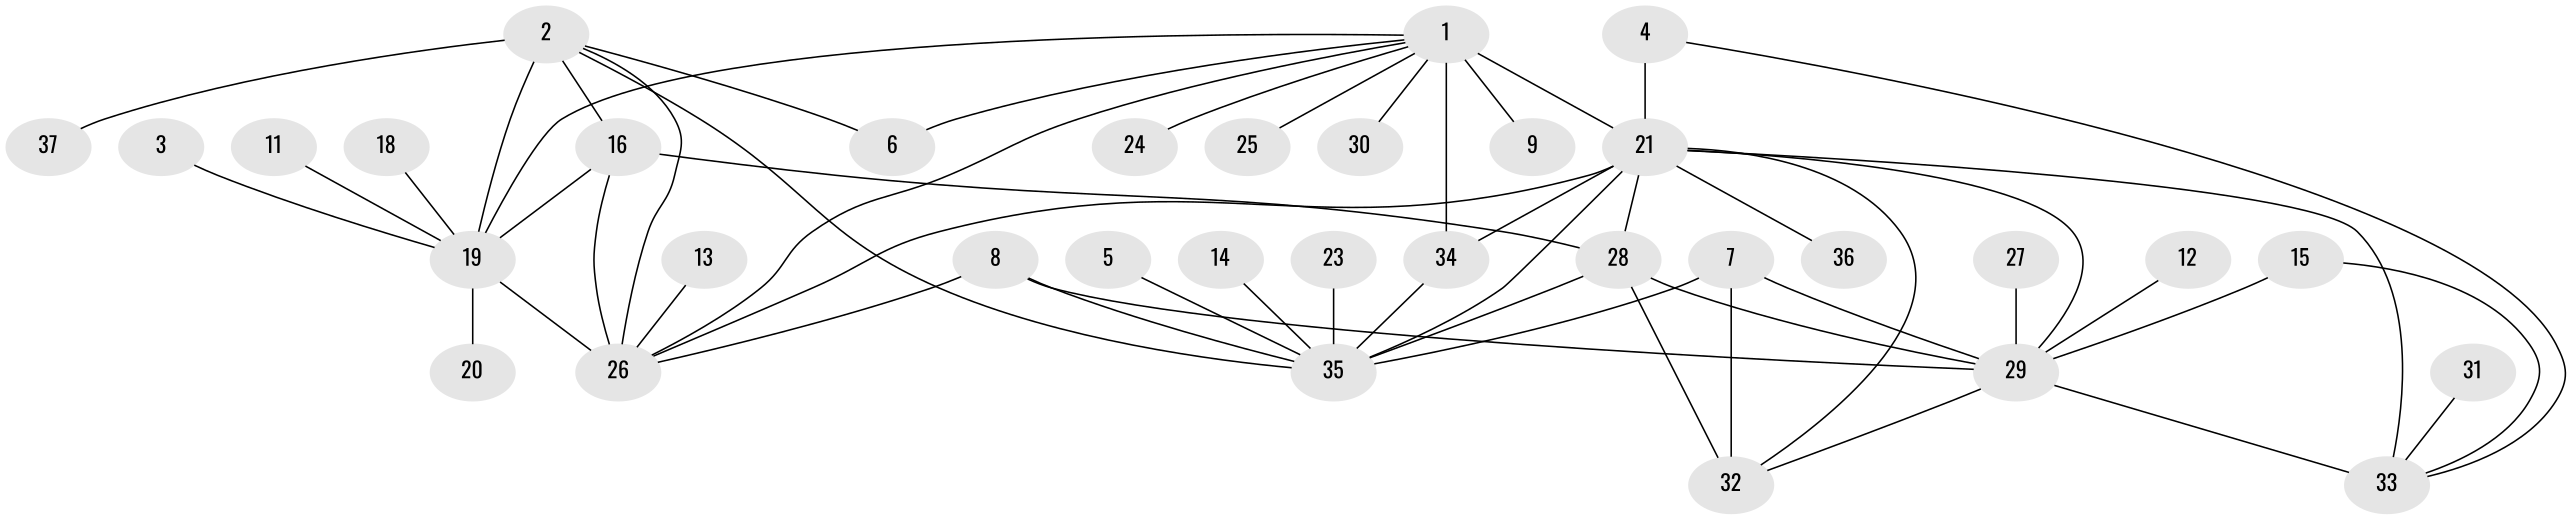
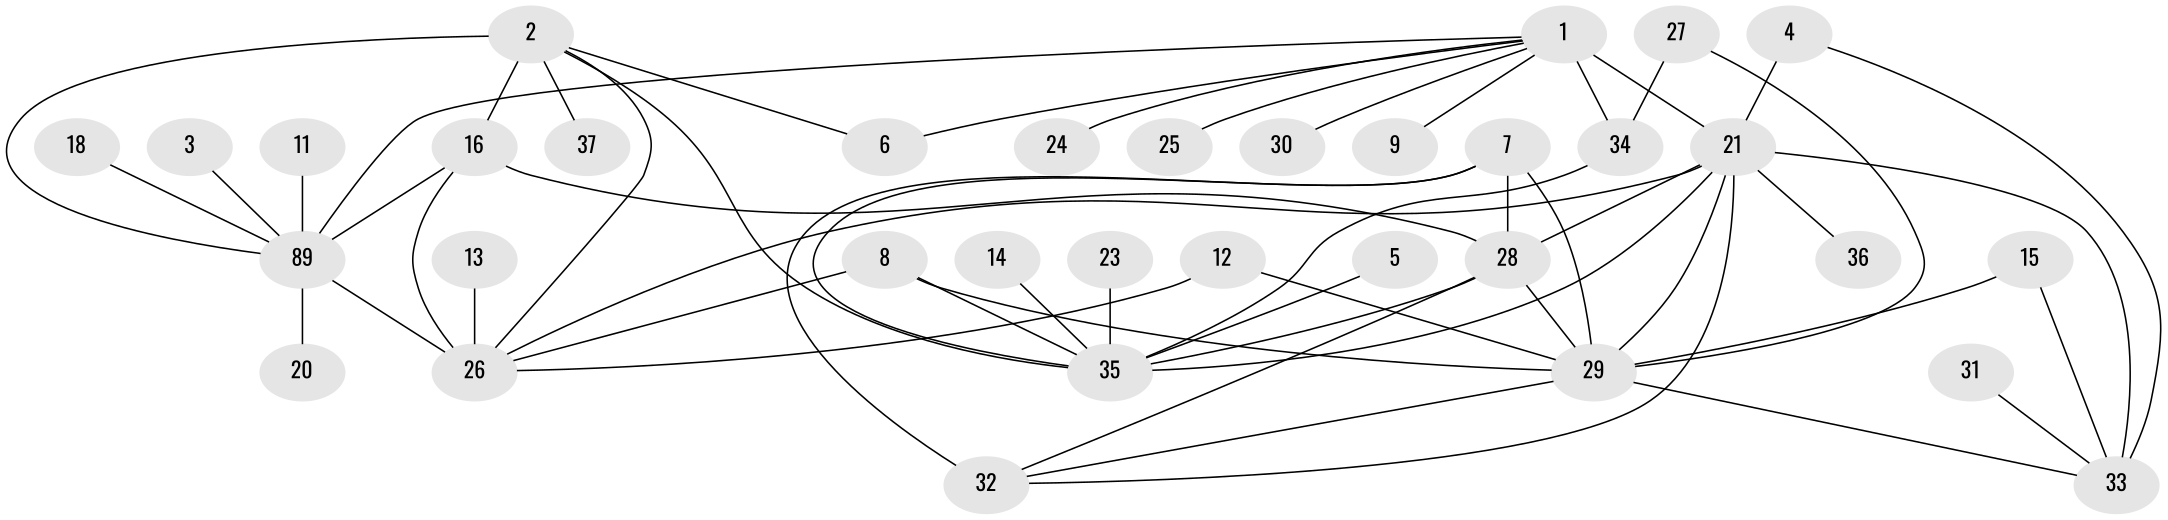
edge "1" -- "26": now "12" -- "26"
edge "21" -- "34": now "27" -- "34"
edge "7" -- "28": added
node "19": label "19" -> "89"
